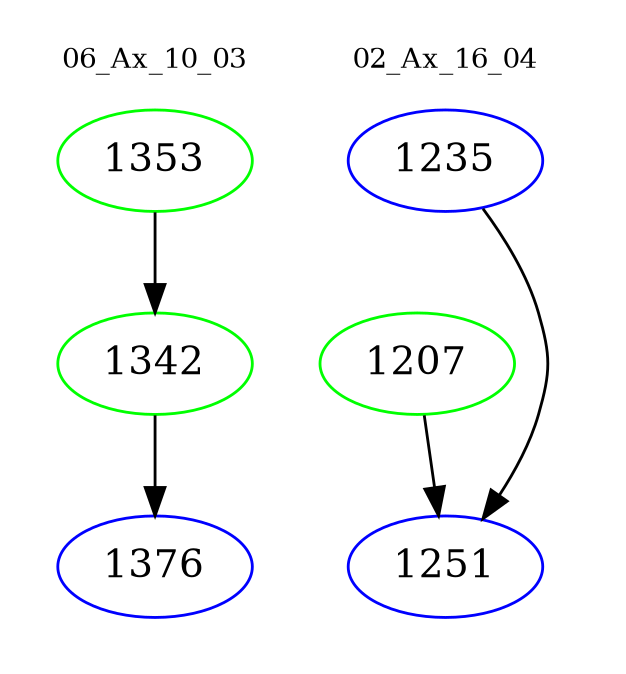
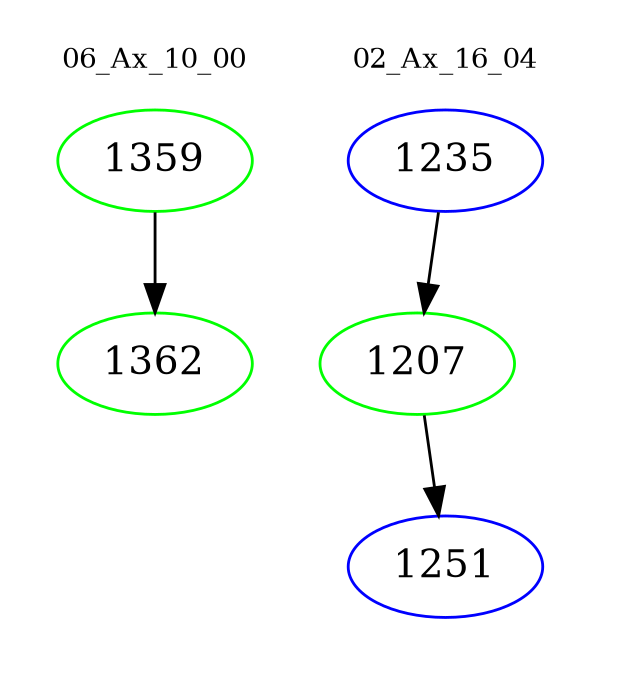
cluster "06_Ax_10_03": label "06_Ax_10_03" -> "06_Ax_10_00"
node "1353": label "1353" -> "1359"
edge "1235" -> "1251": now "1235" -> "1207"
node "1342": label "1342" -> "1362"
node "1376": removed
